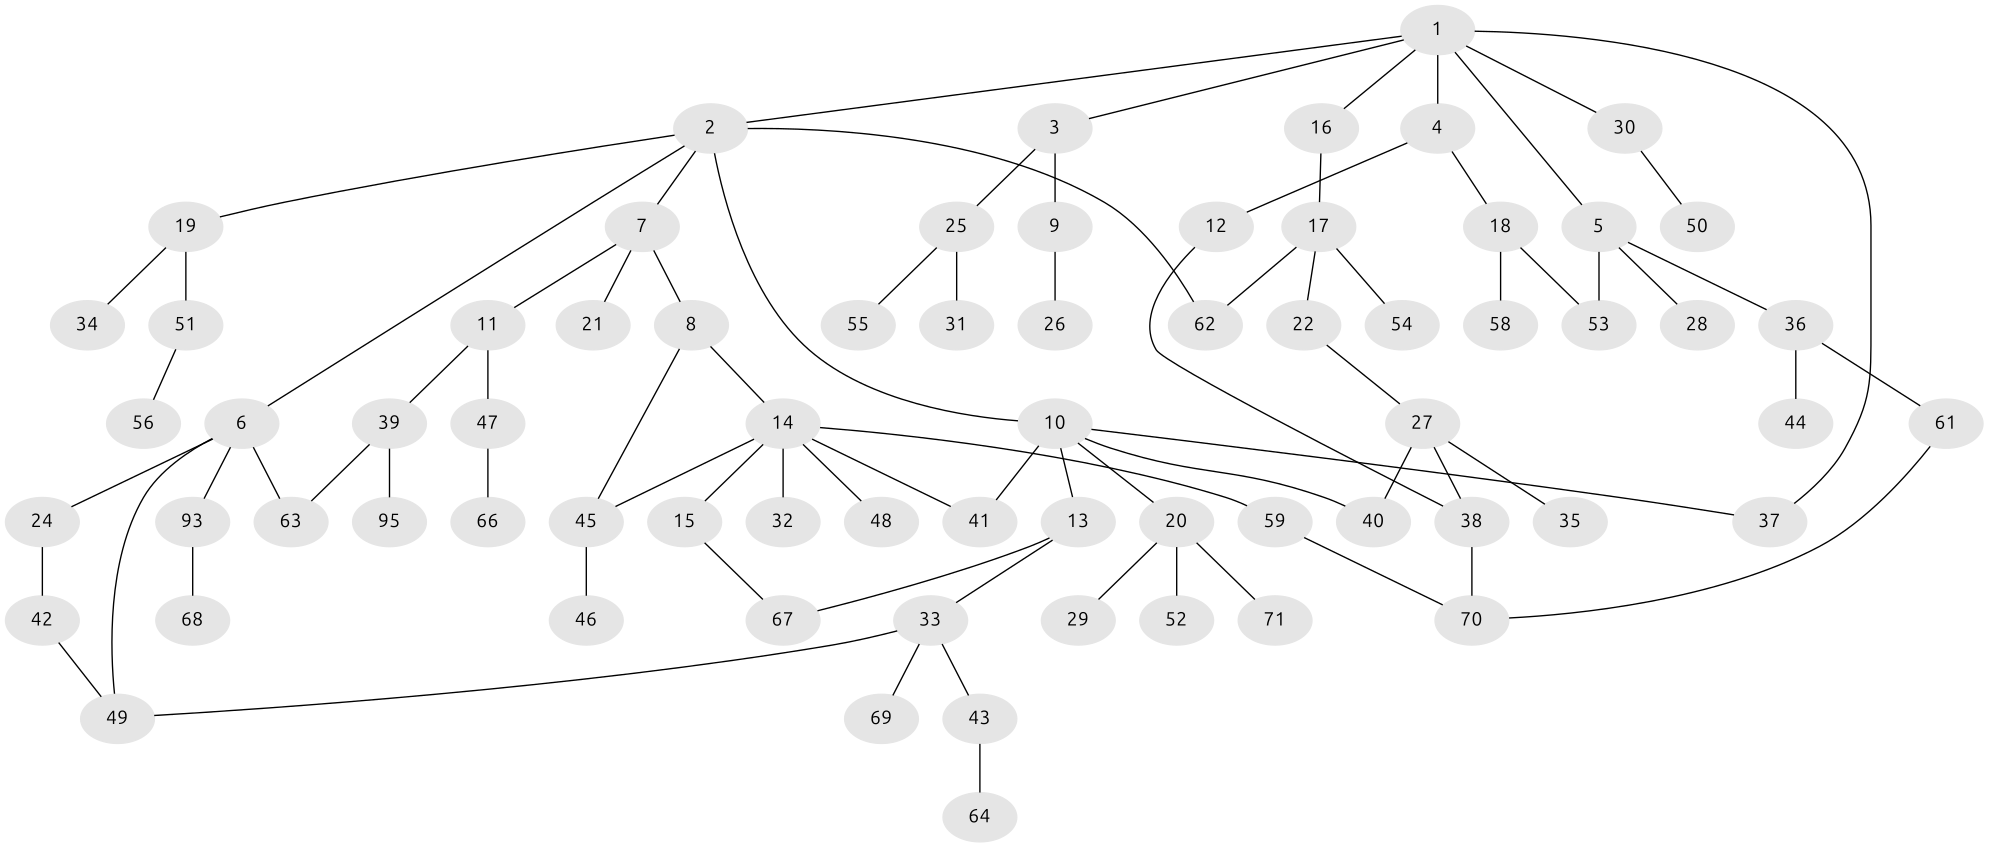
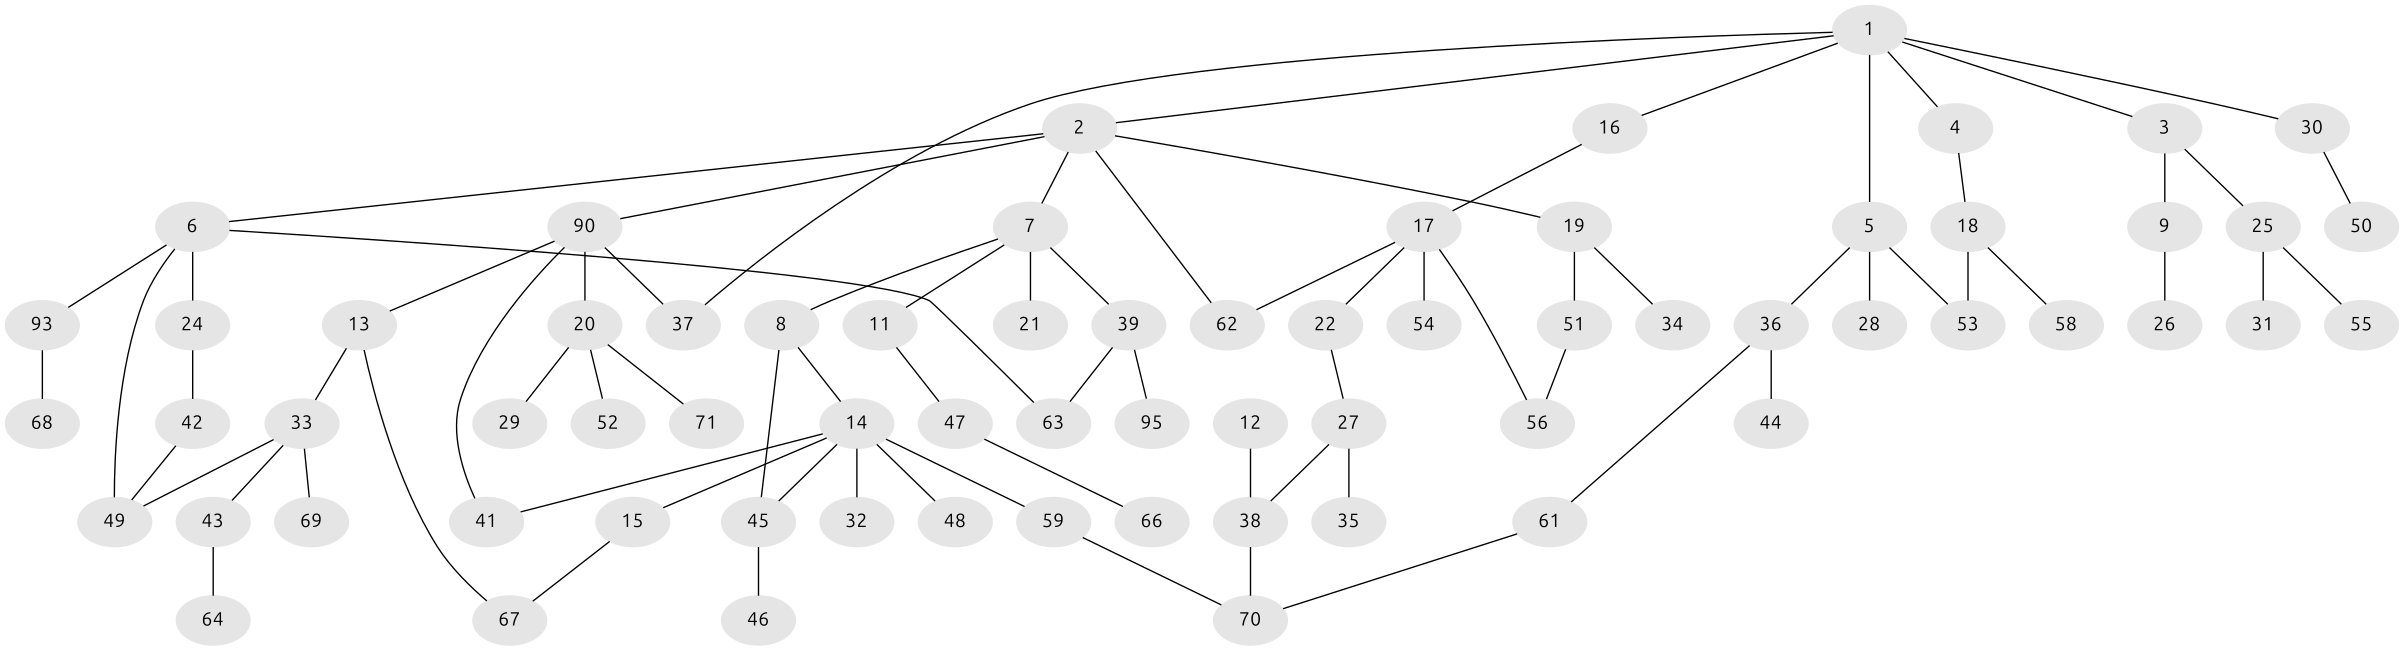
edge "4" -- "12": removed
edge "17" -- "56": added
edge "11" -- "39": now "7" -- "39"
node "10": label "10" -> "90"
node "40": removed
